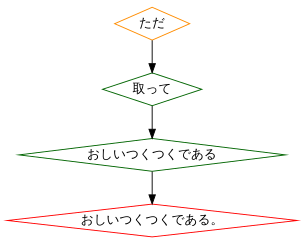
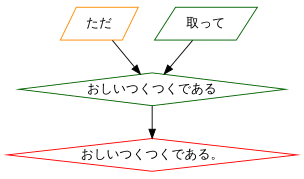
node "ただ": shape diamond -> parallelogram
edge "ただ" -> "取って": now "ただ" -> "おしいつくつくである"
node "取って": shape diamond -> parallelogram
